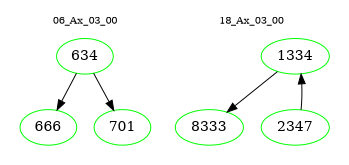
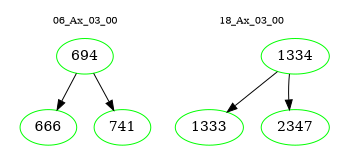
node "634": label "634" -> "694"
edge "2347" -> "1334": reversed
node "701": label "701" -> "741"
node "8333": label "8333" -> "1333"
